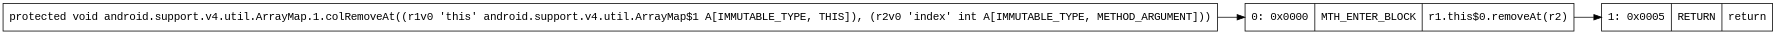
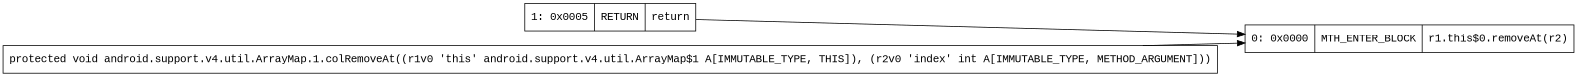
edge "0: 0x0000" -> "1: 0x0005": reversed
